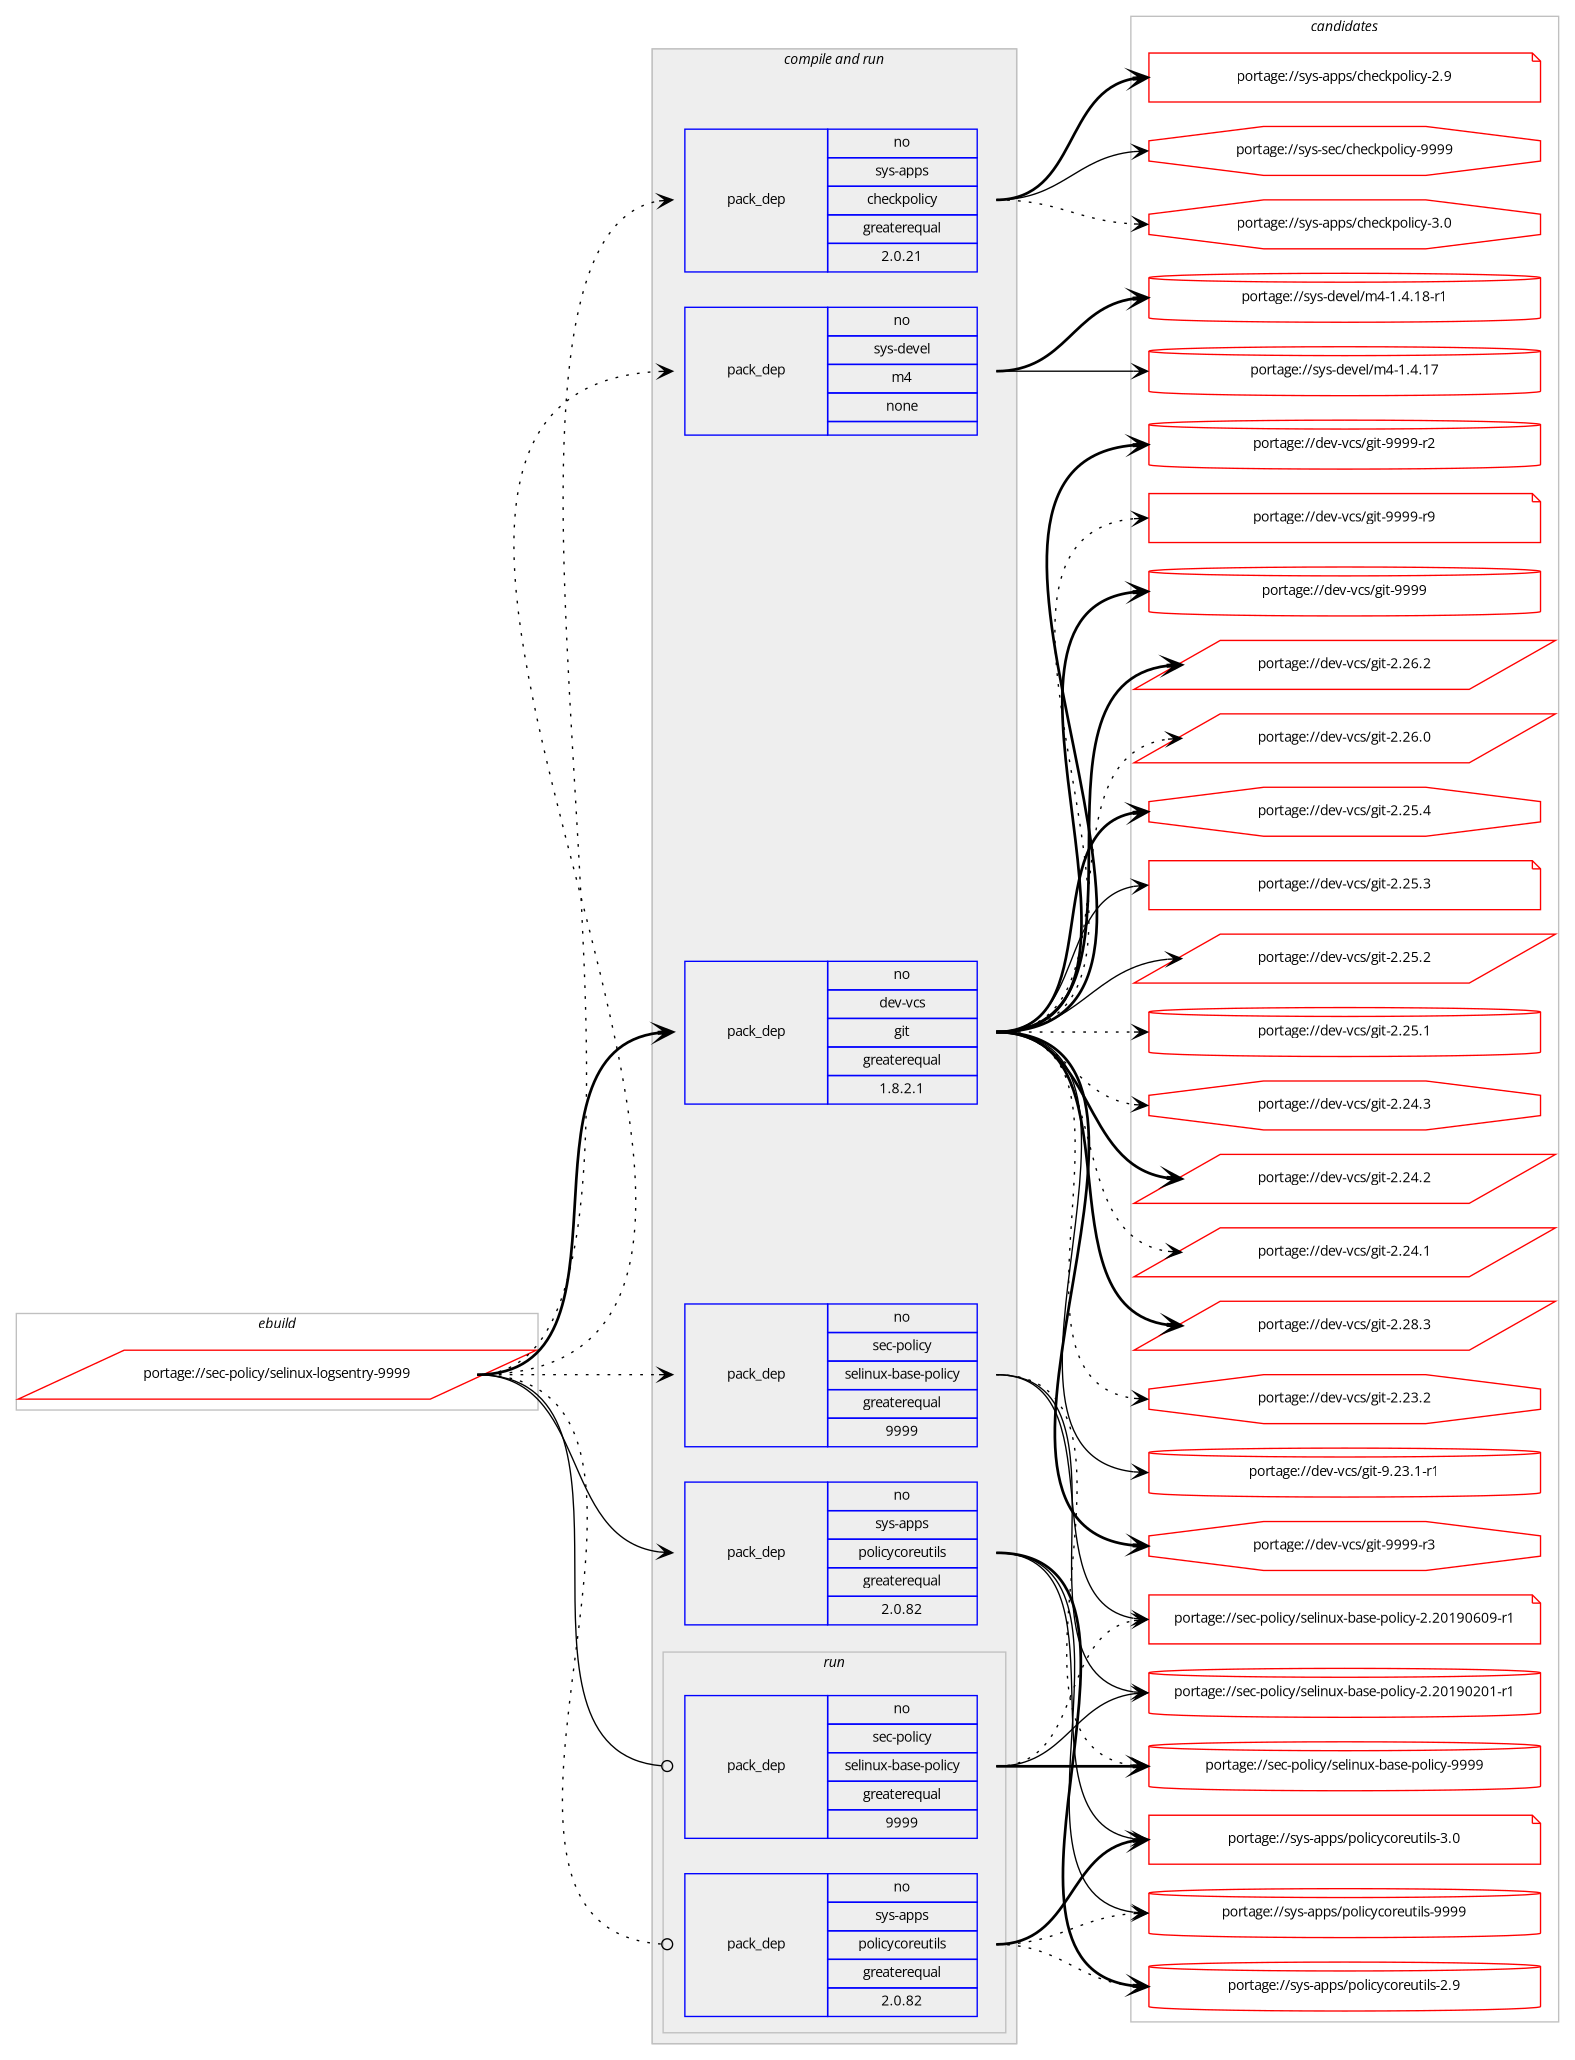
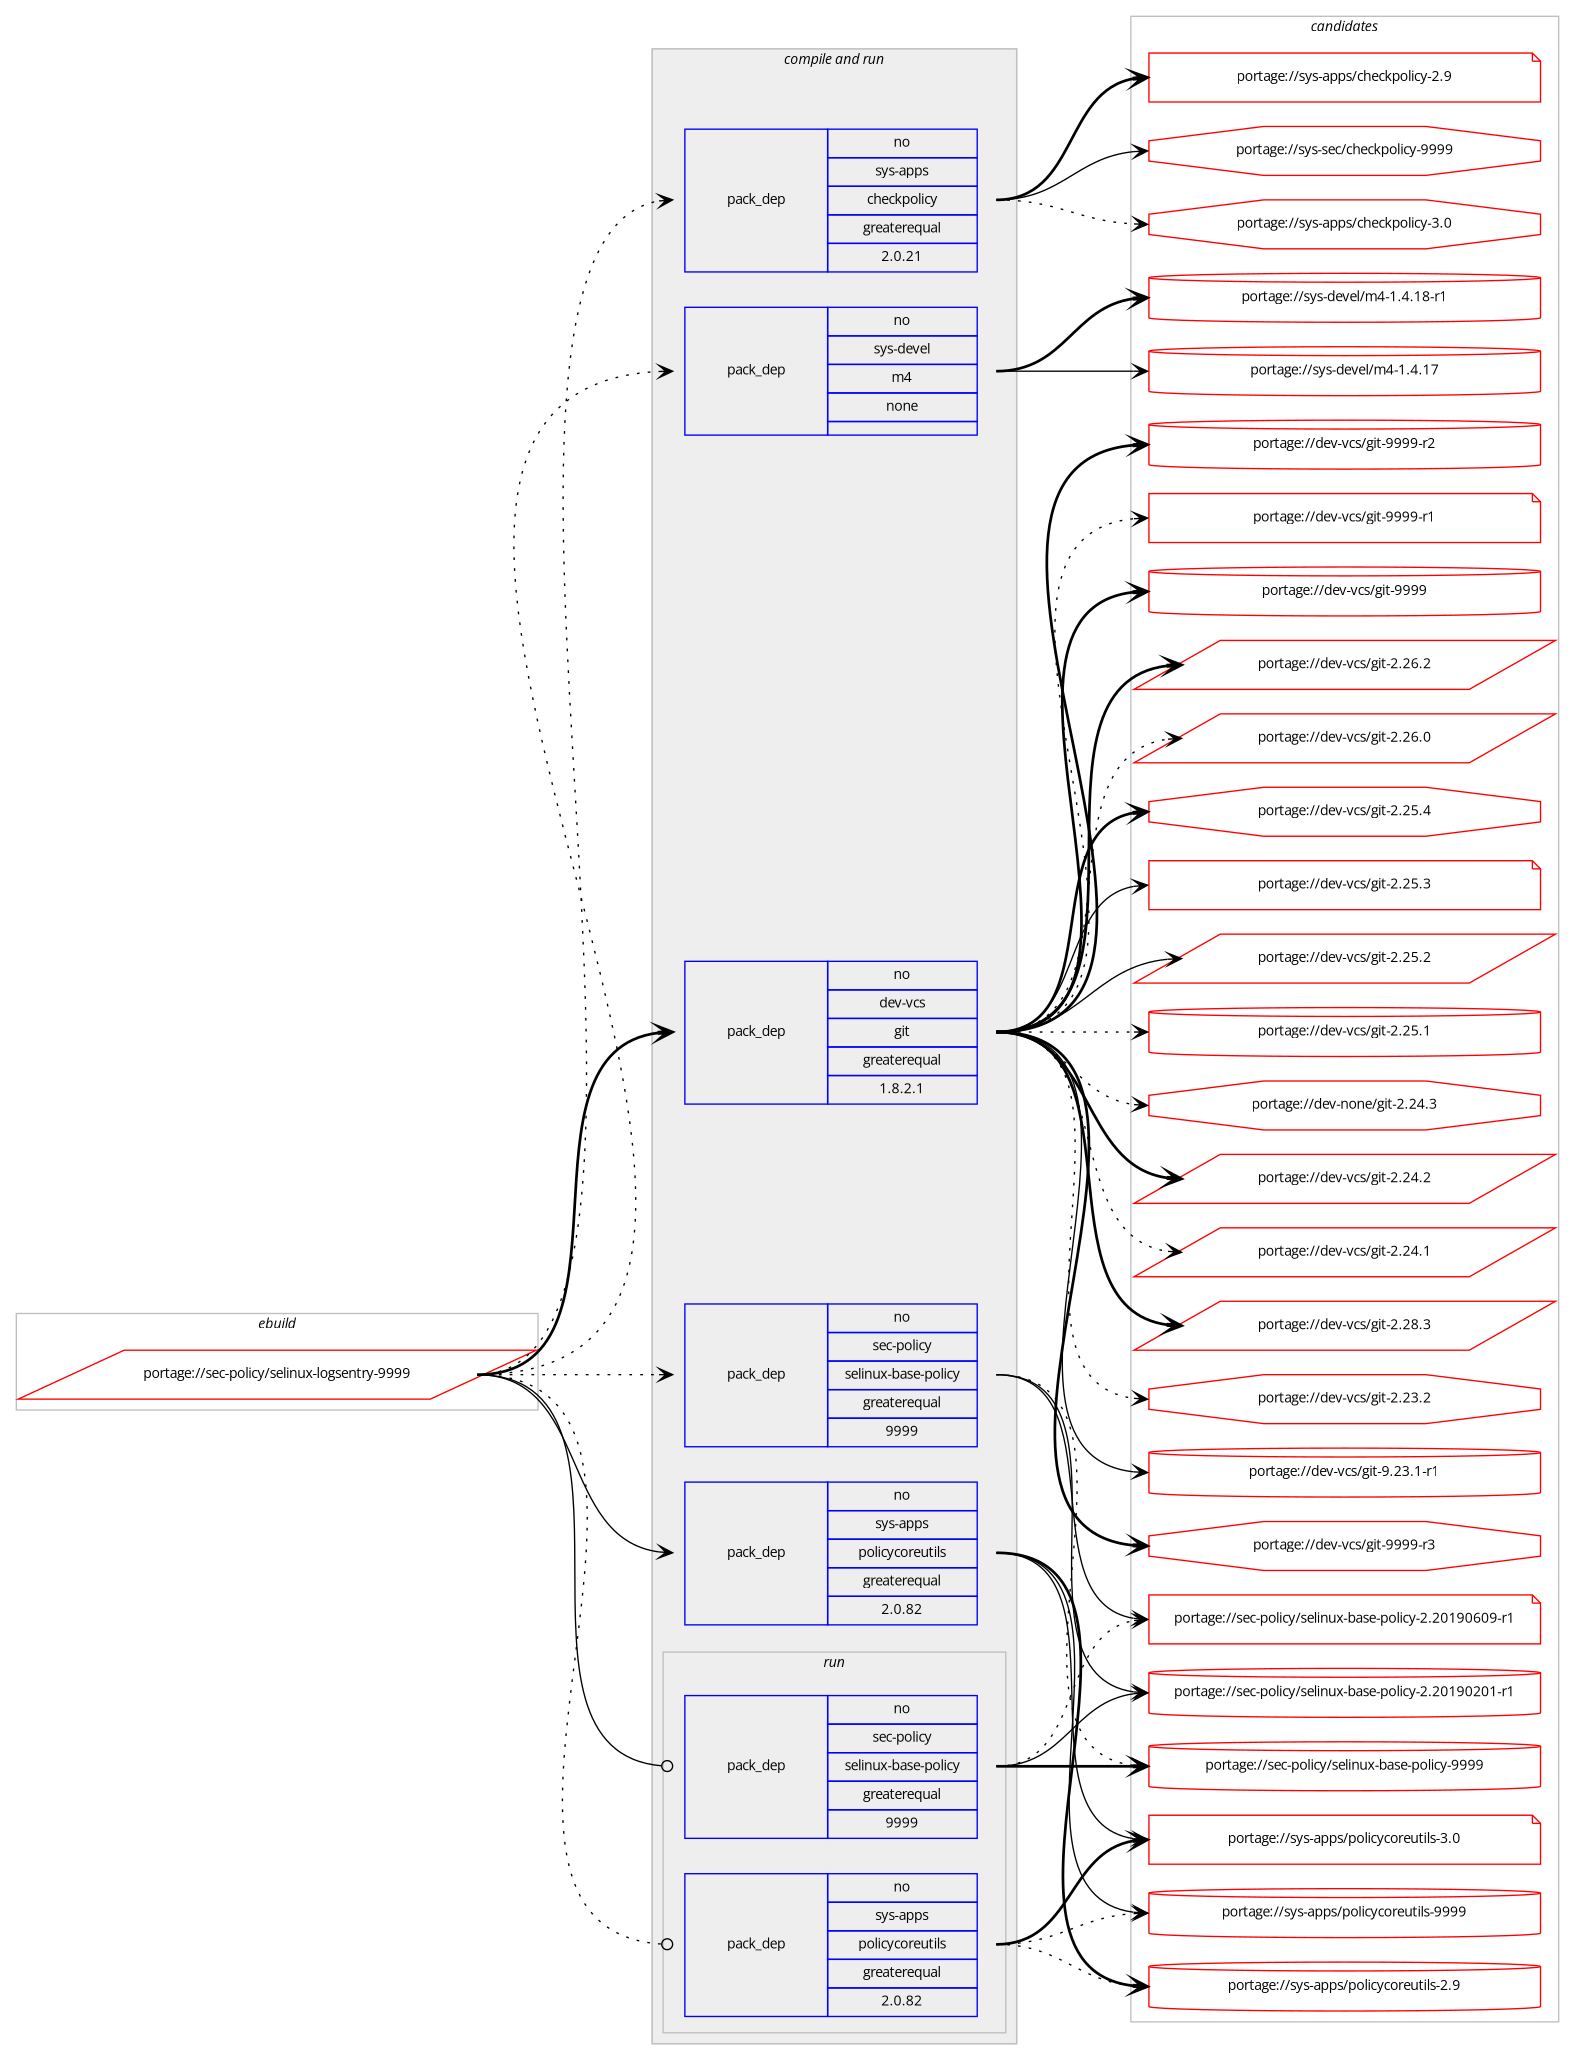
node "portage://dev-vcs/git-9999-r9": label "portage://dev-vcs/git-9999-r9" -> "portage://dev-vcs/git-9999-r1"
node "portage://dev-vcs/git-2.24.3": label "portage://dev-vcs/git-2.24.3" -> "portage://dev-none/git-2.24.3"
